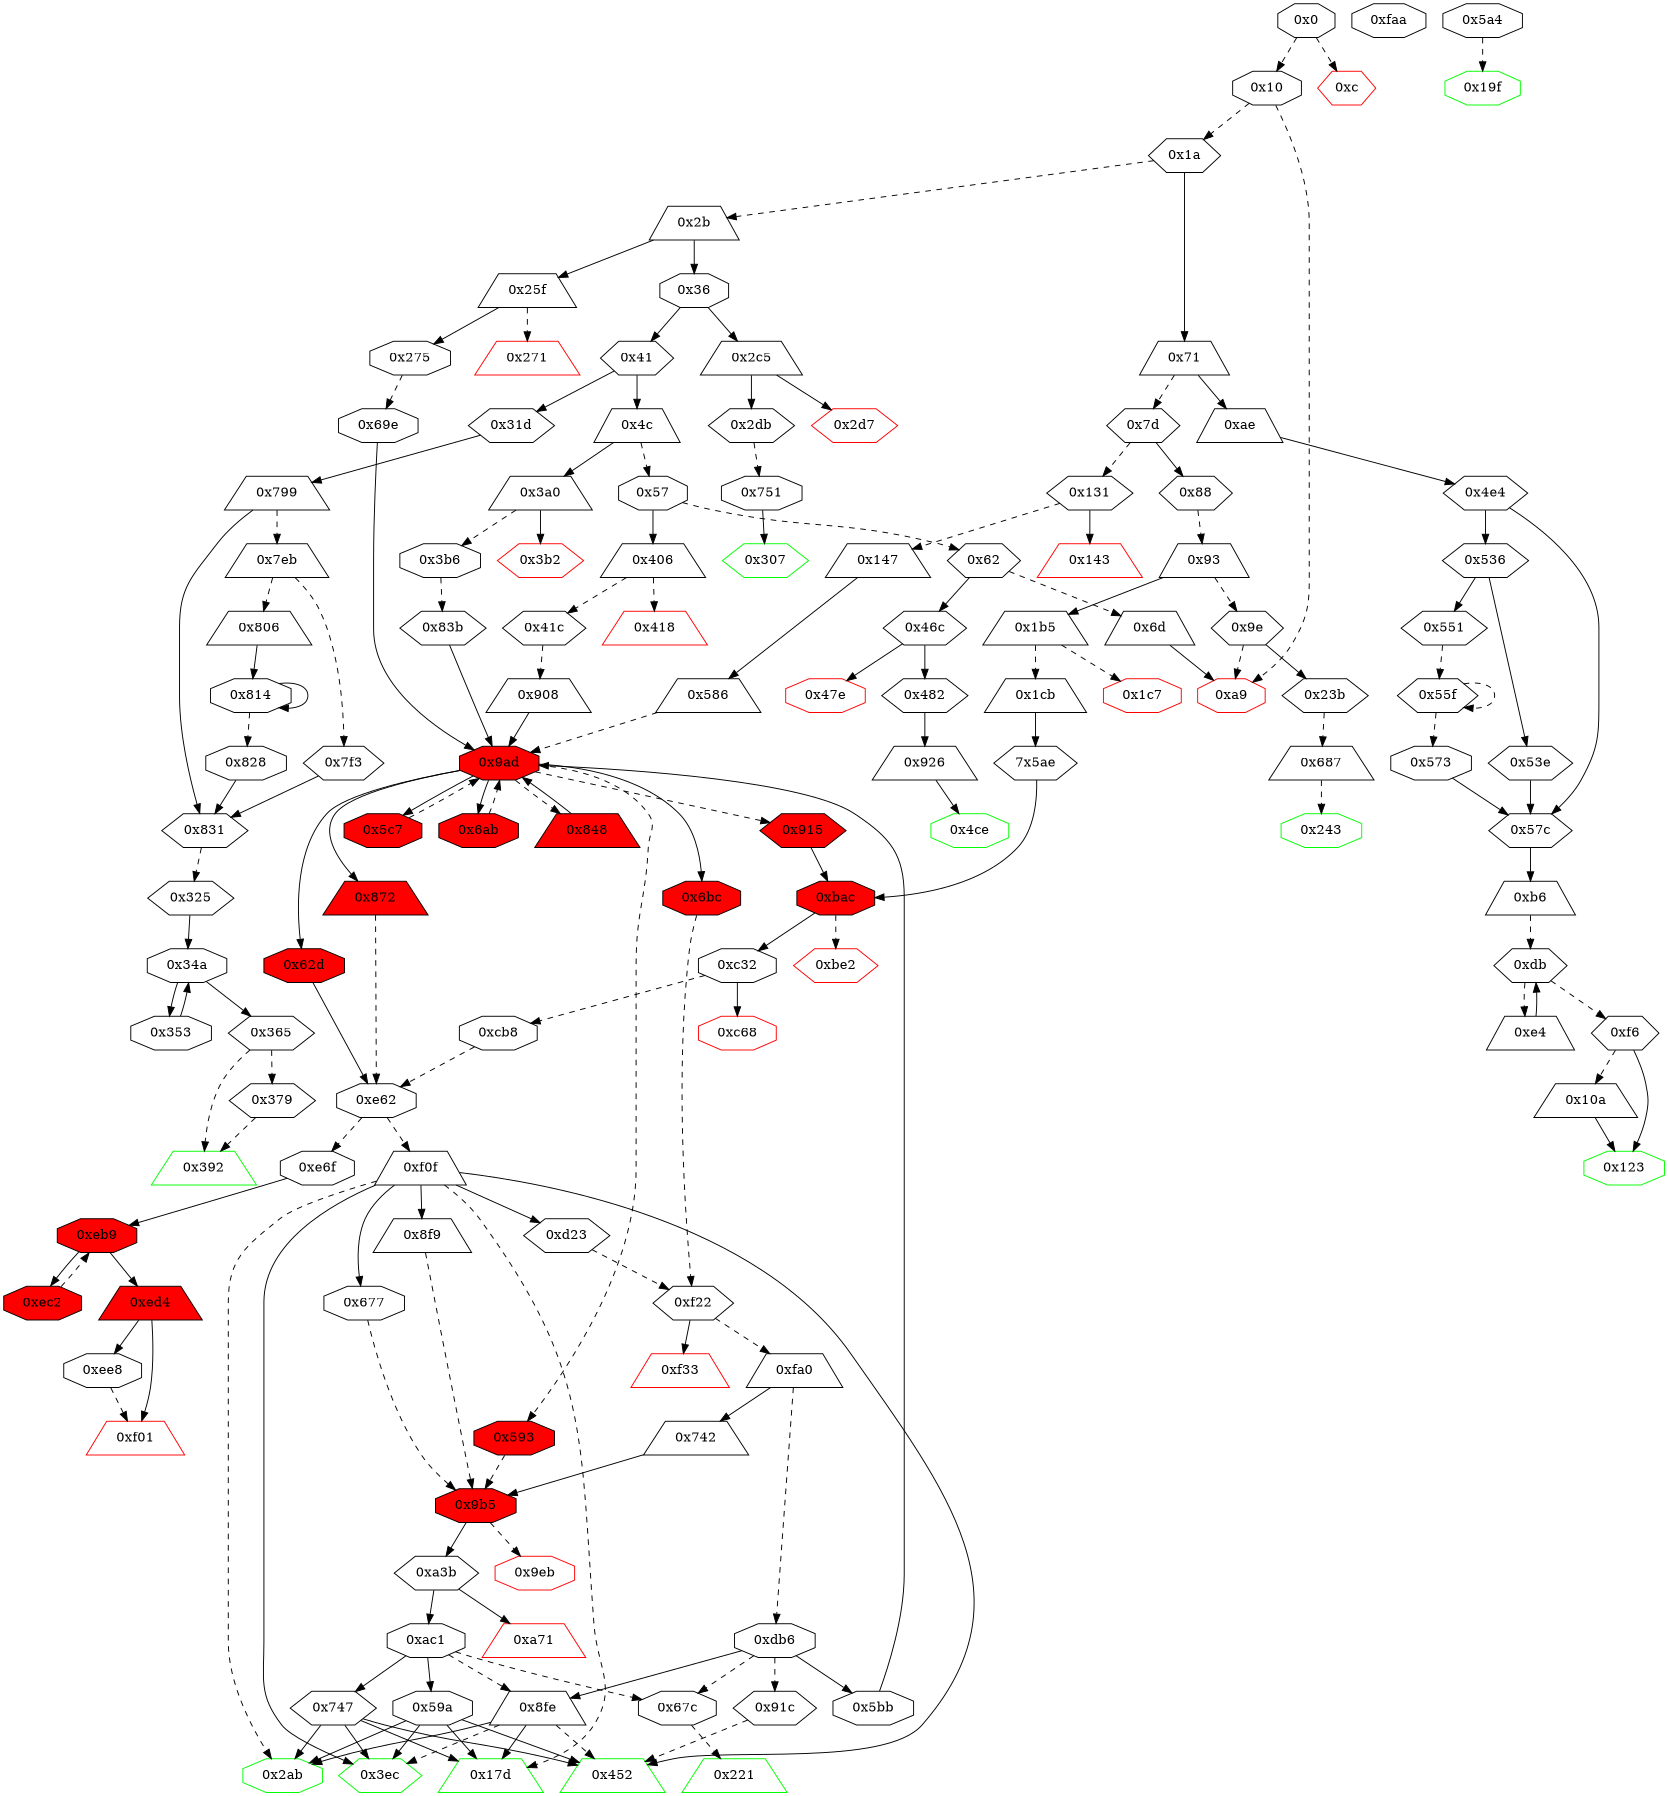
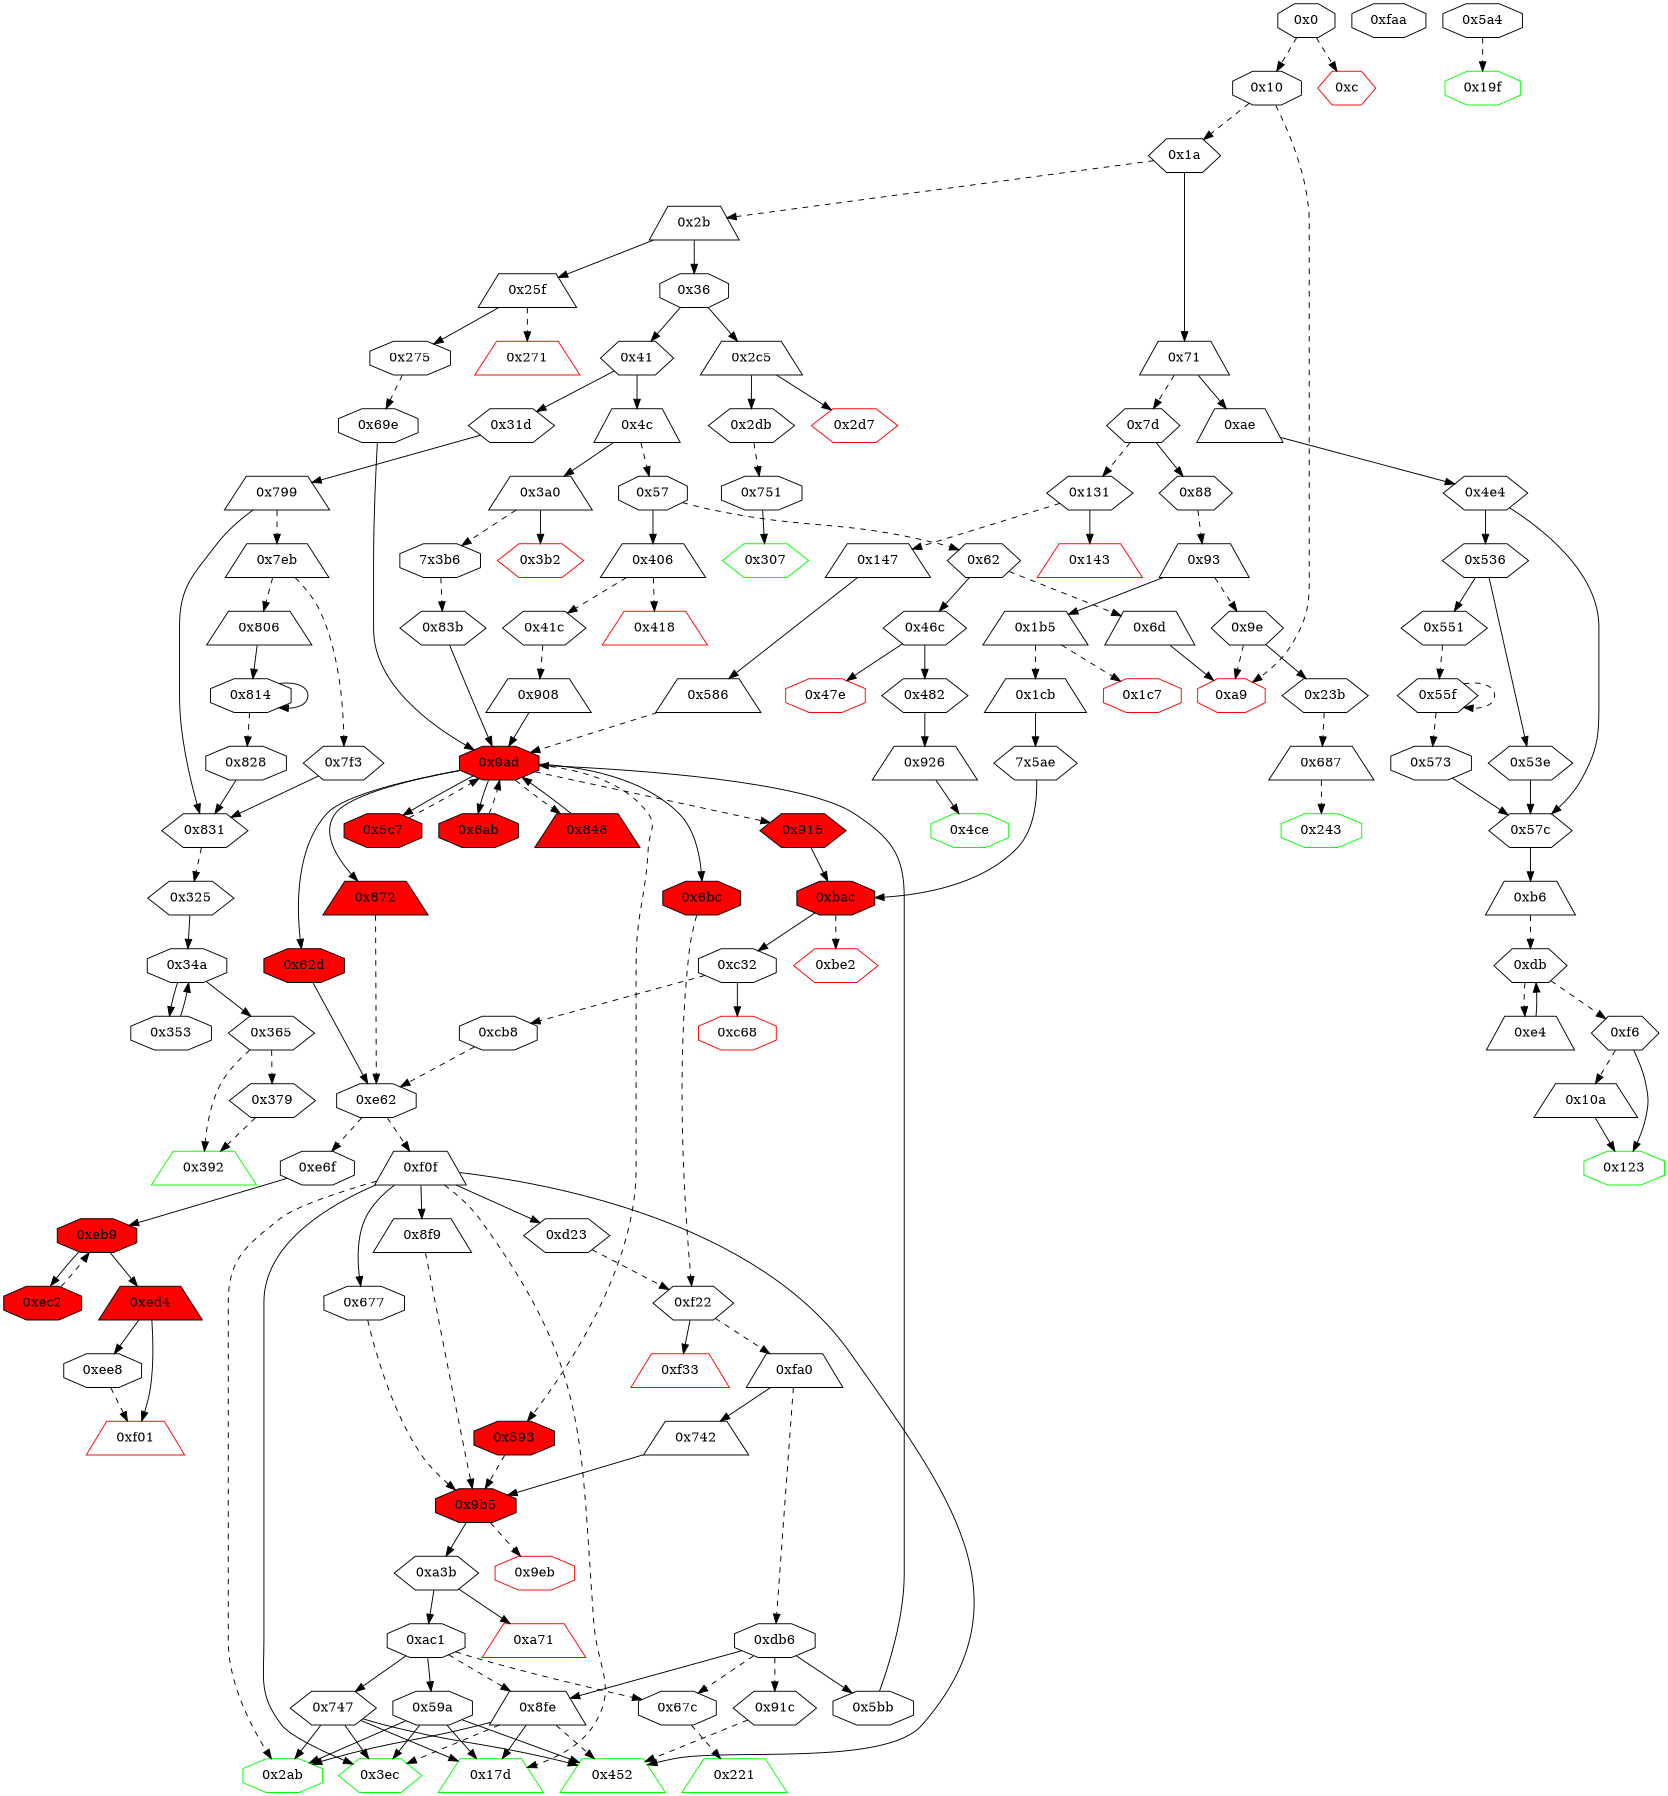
node "0x3b6": label "0x3b6" -> "7x3b6"
